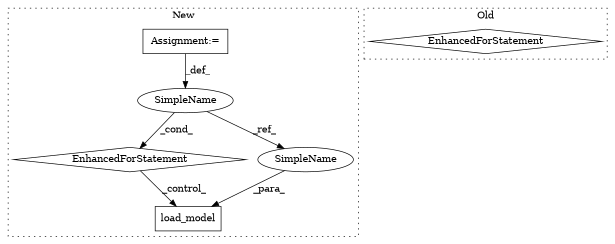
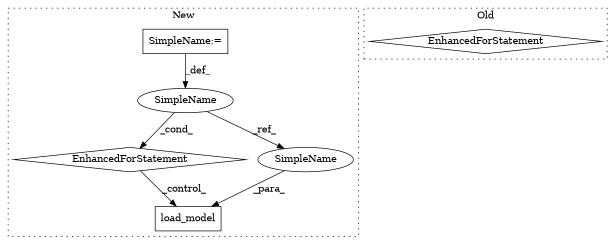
node "Assignment:=": label "Assignment:=" -> "SimpleName:="
